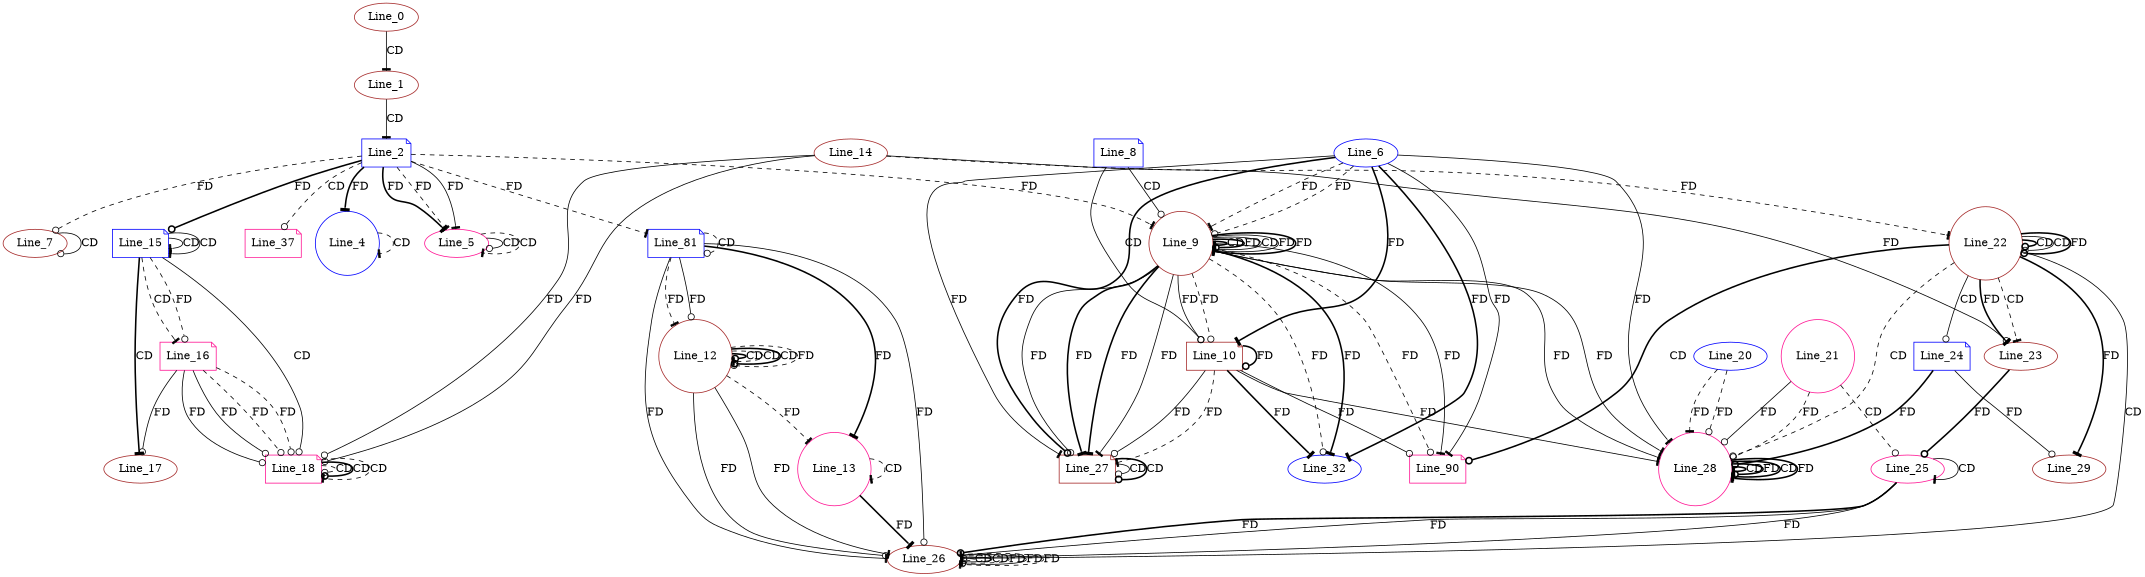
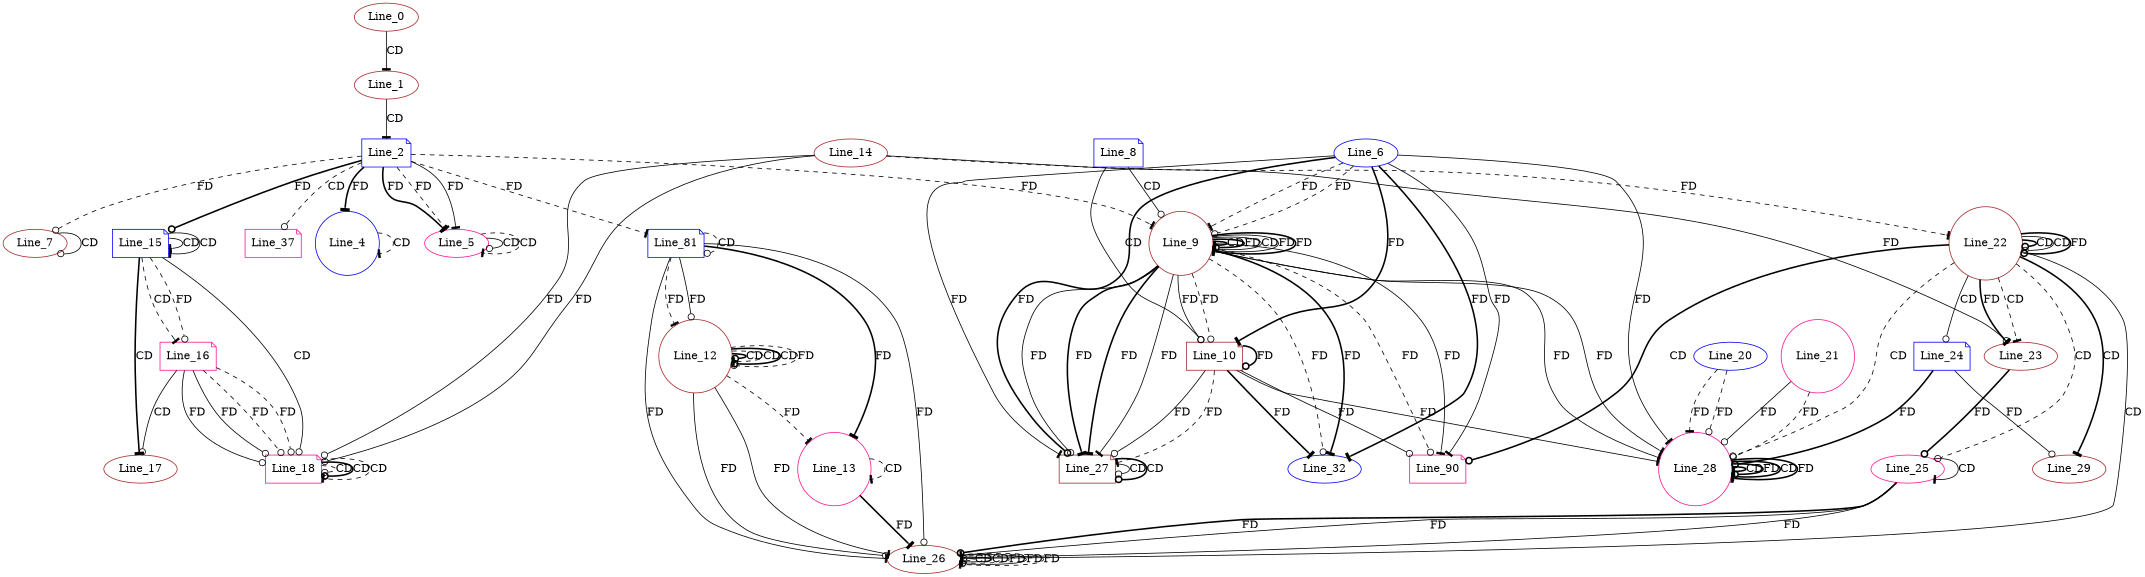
edge "Line_22" -> "Line_29": label "FD" -> "CD"
edge "Line_16" -> "Line_17": label "FD" -> "CD"
edge "Line_21" -> "Line_25": now "Line_22" -> "Line_25"
